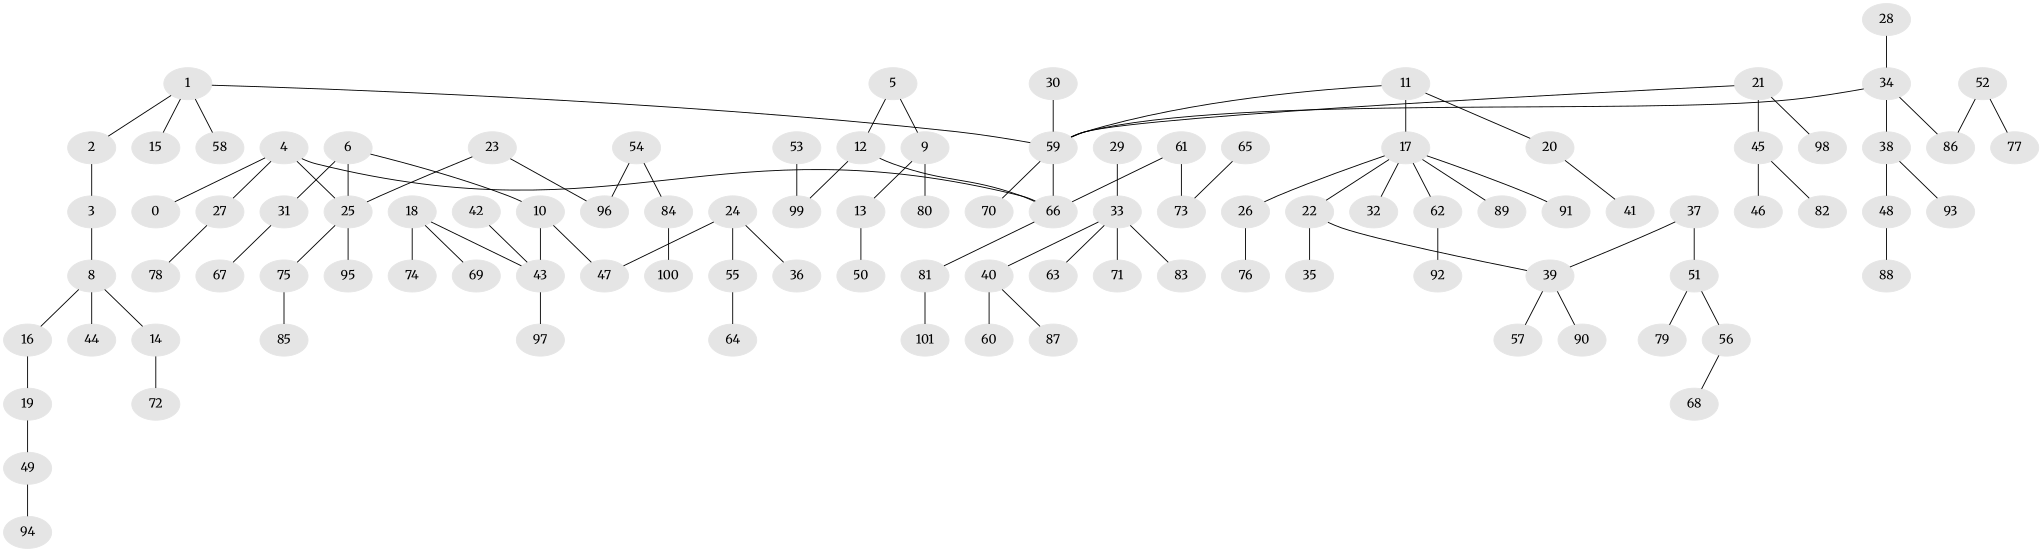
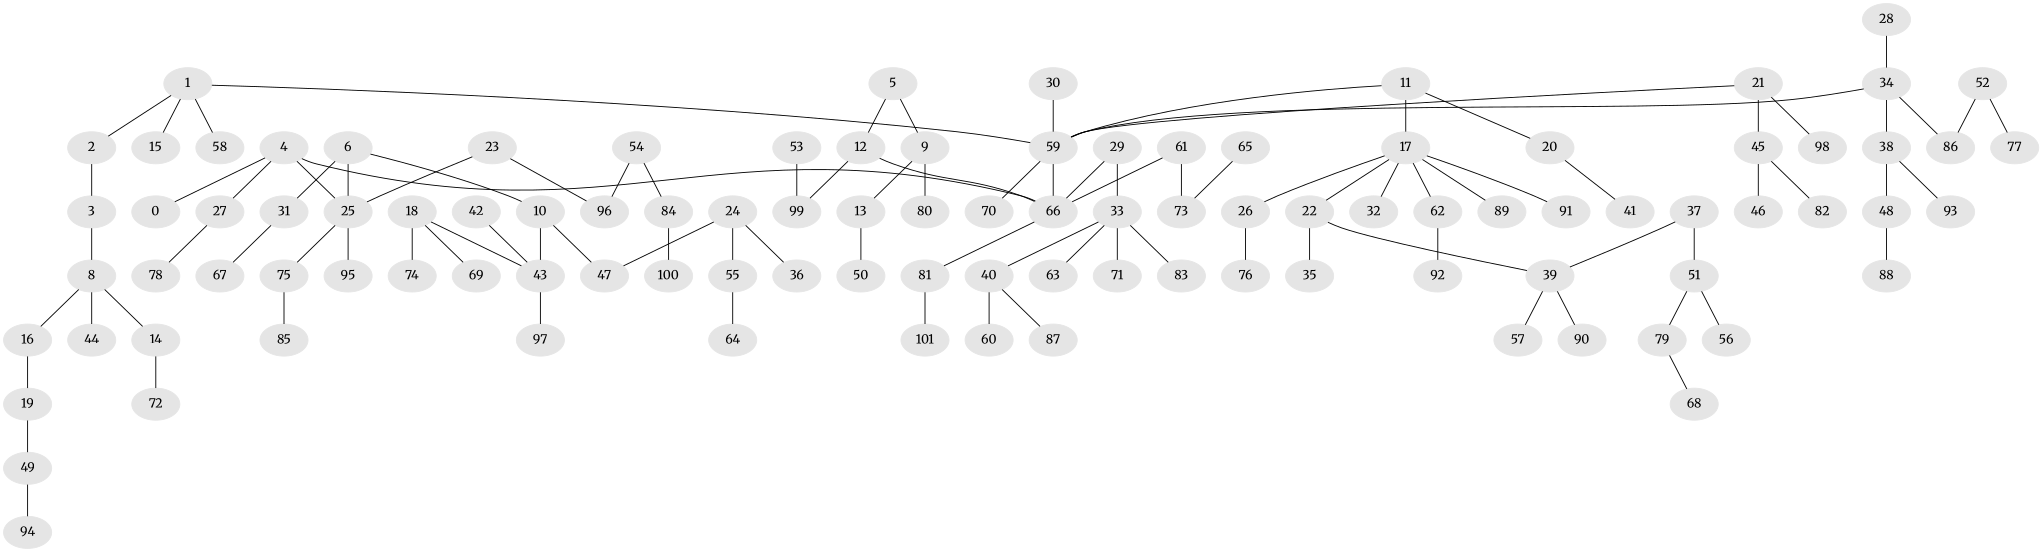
edge "29" -- "66": added
edge "56" -- "68": now "79" -- "68"
